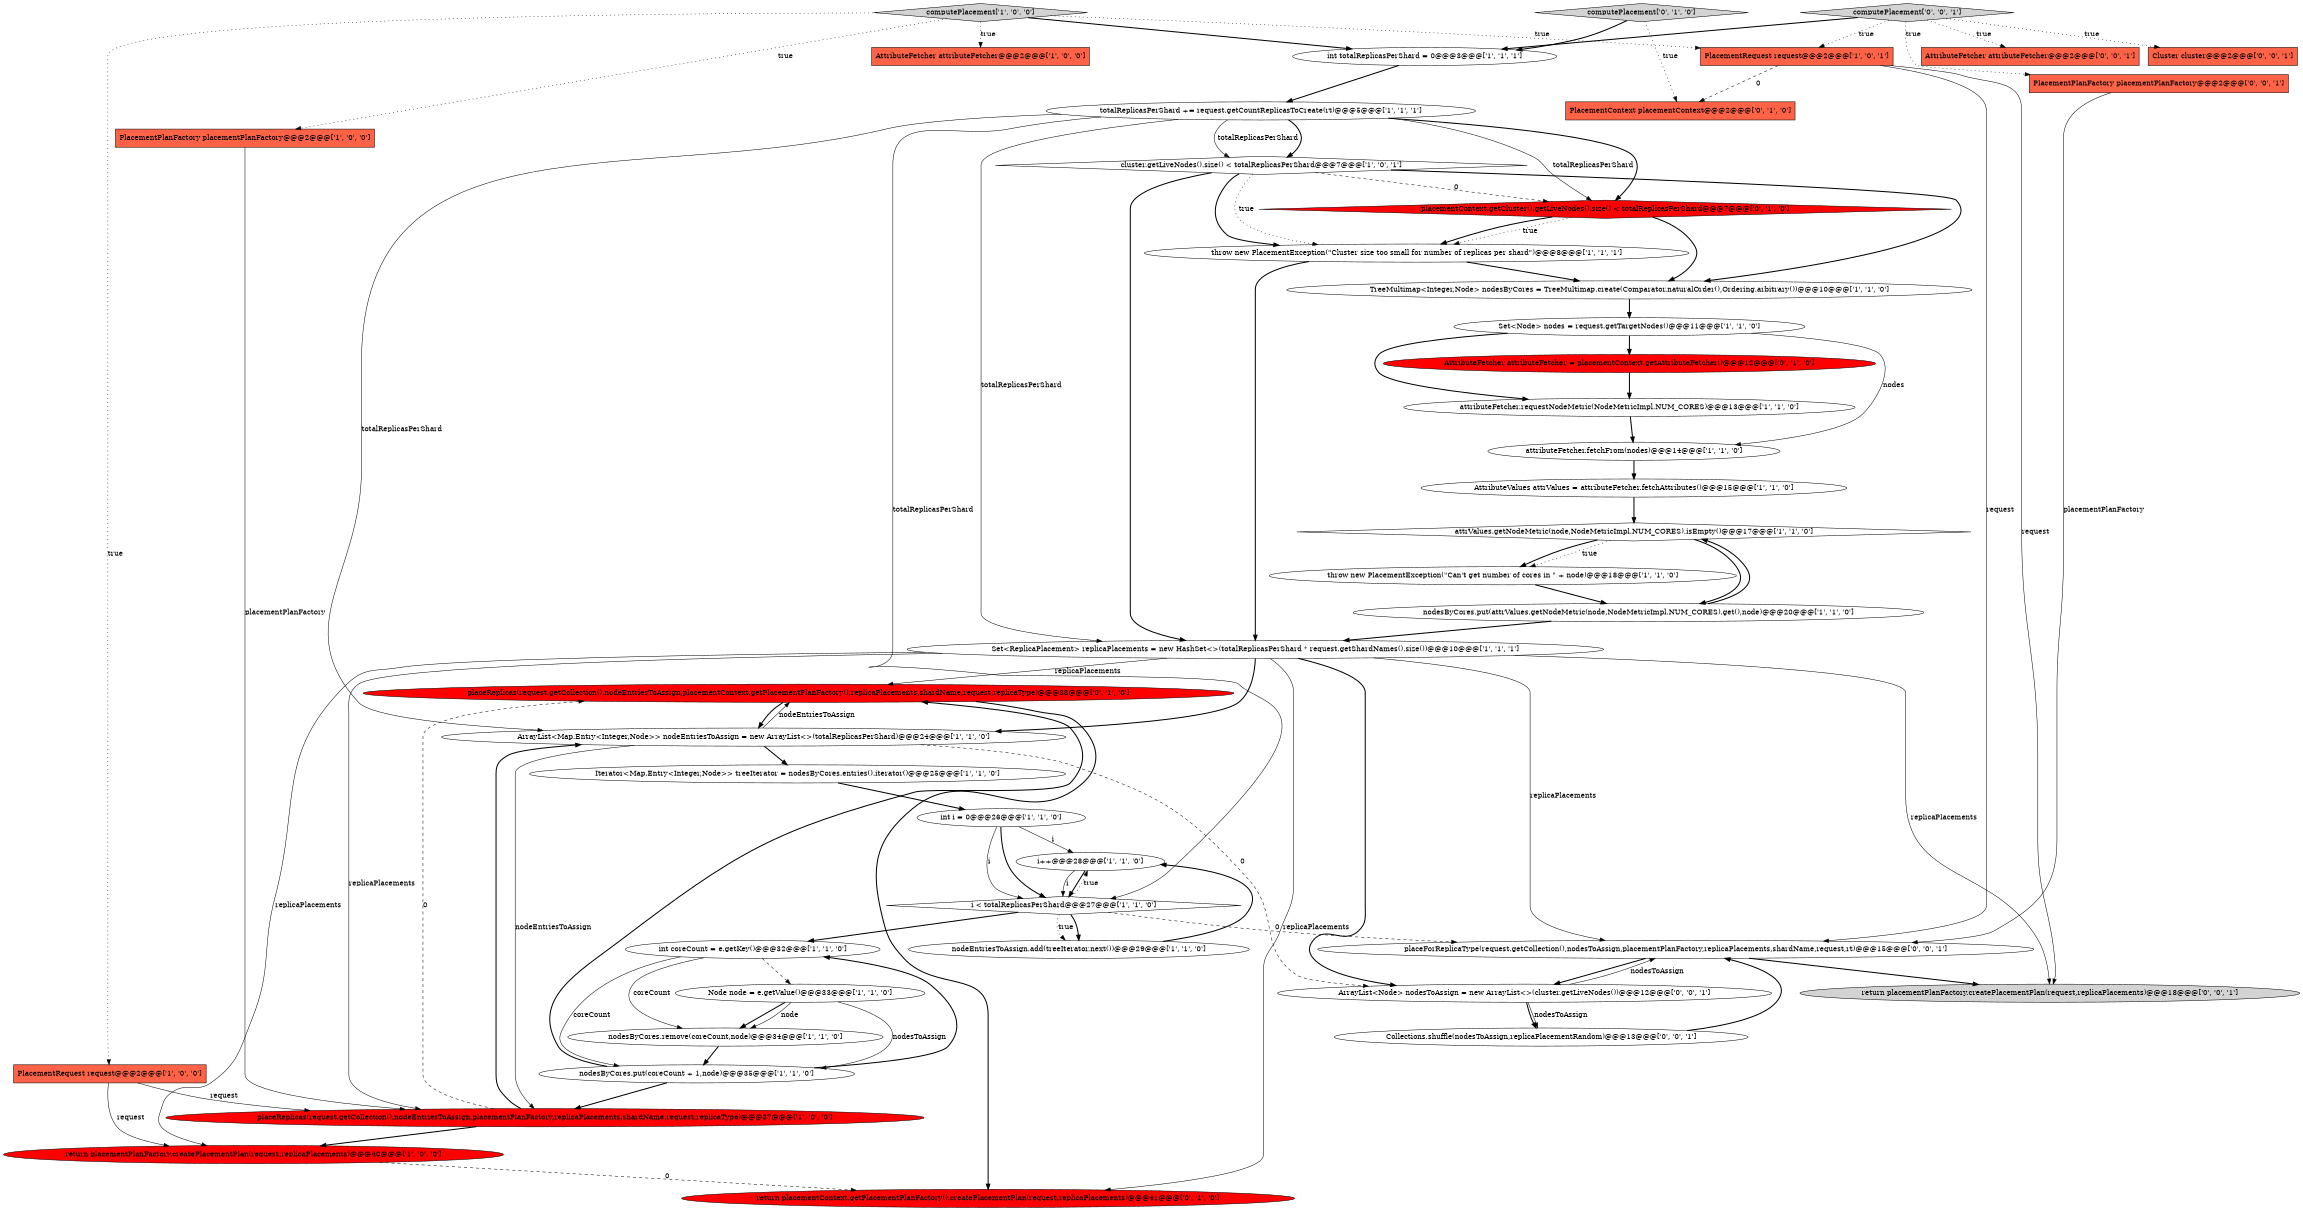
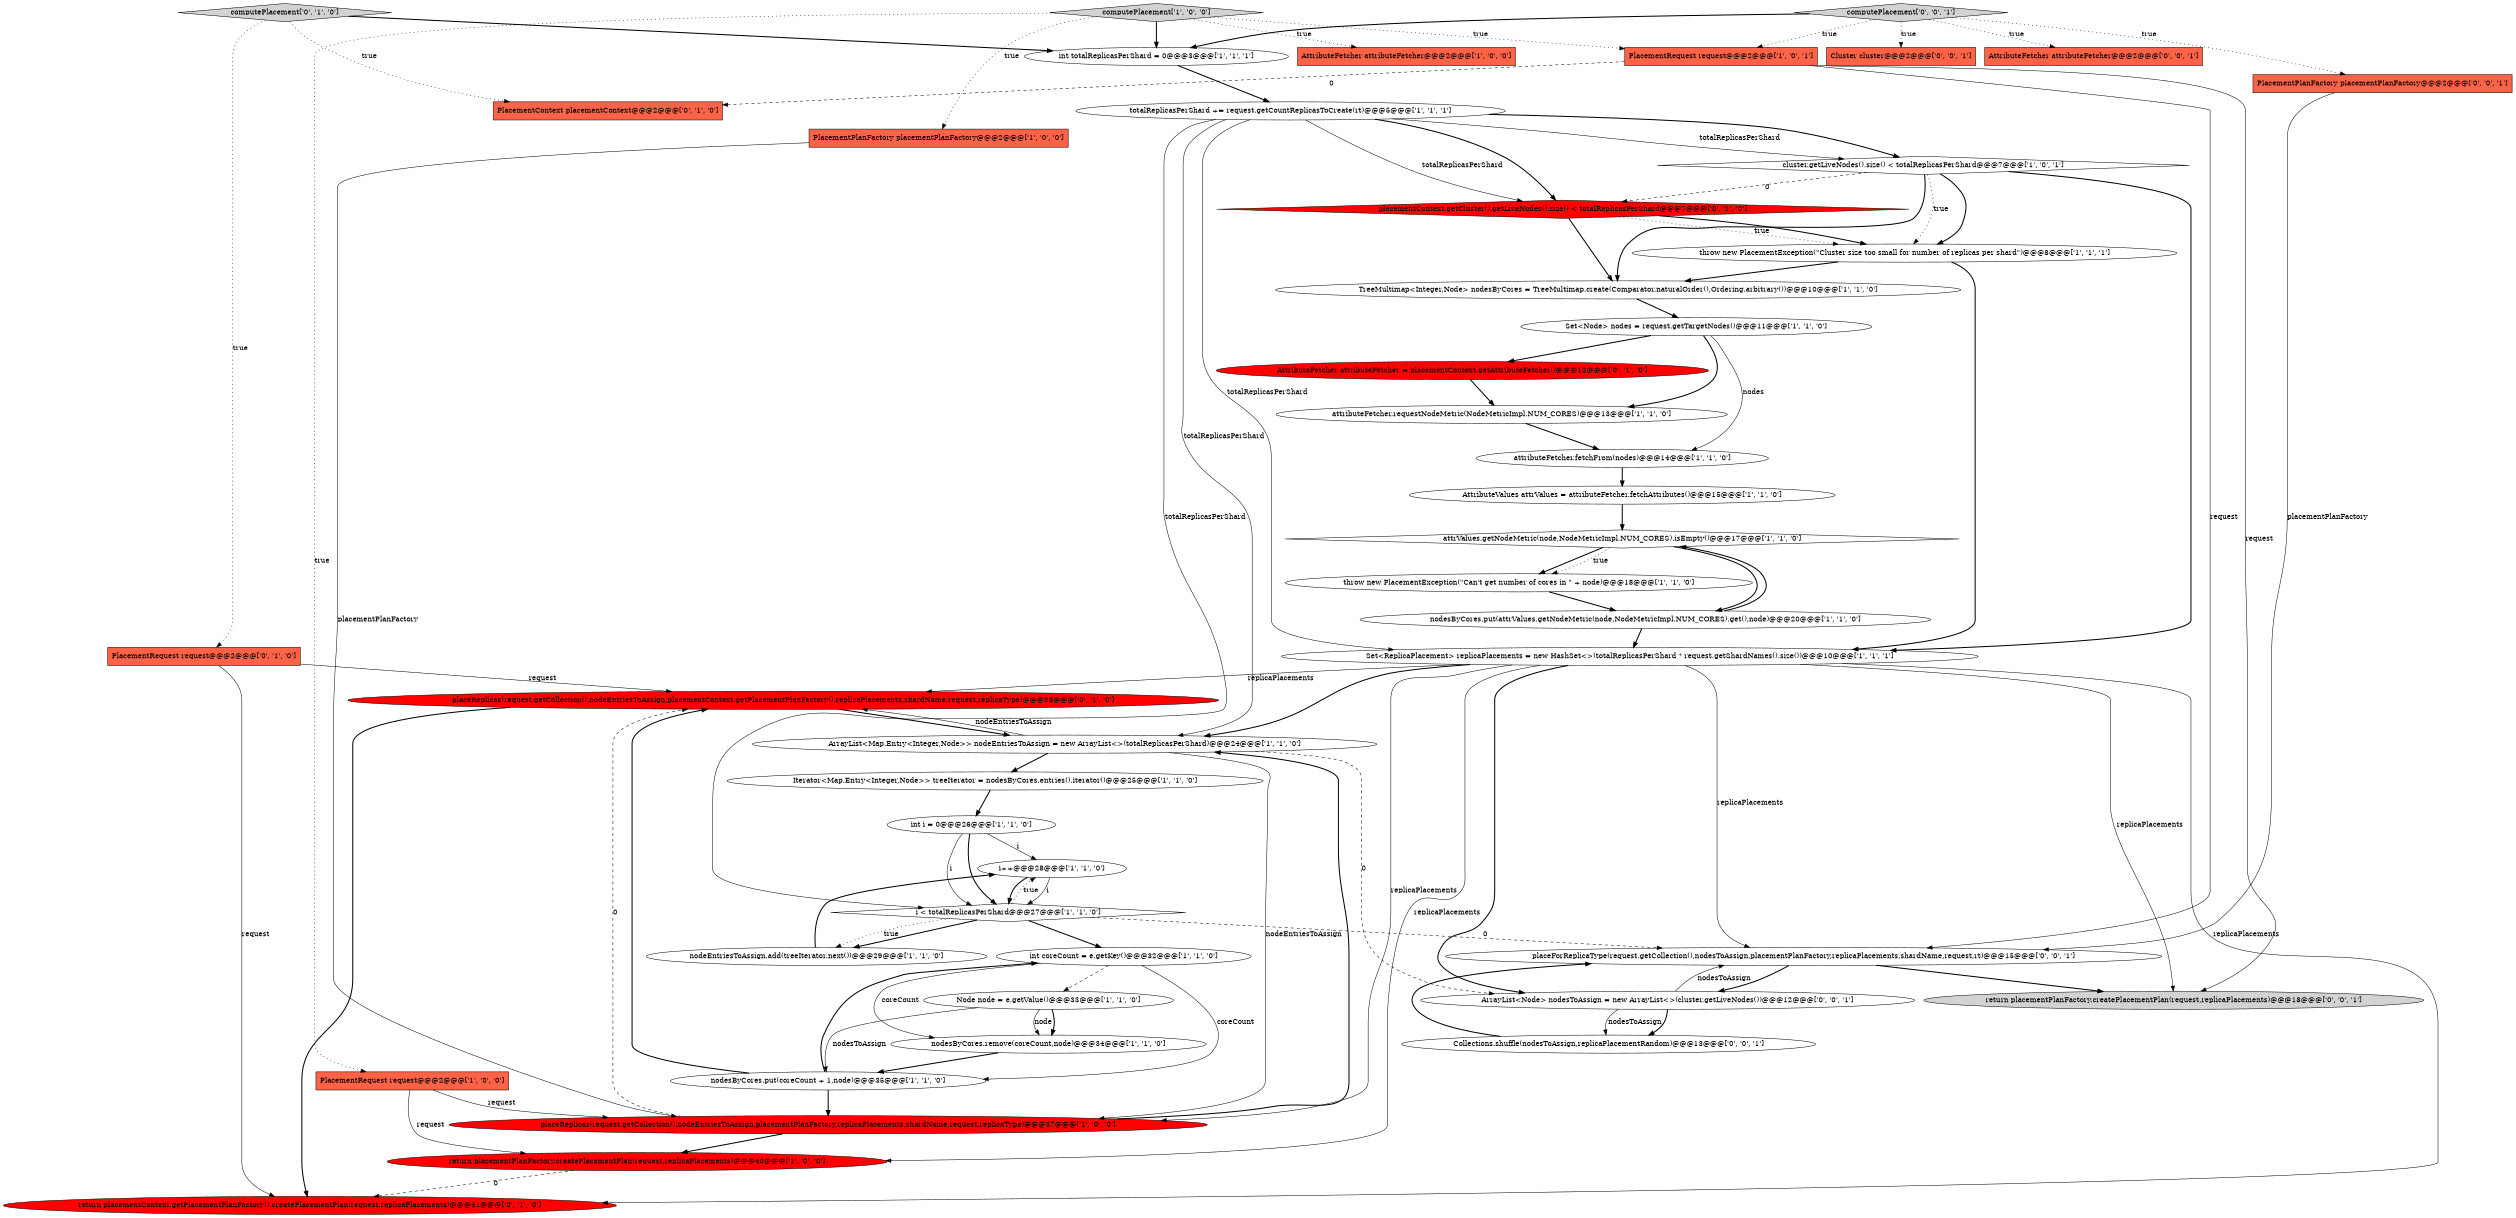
node "PlacementRequest request@@@2@@@['0', '1', '0']": added
